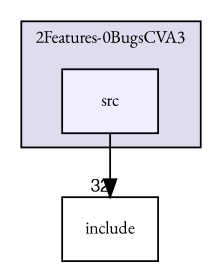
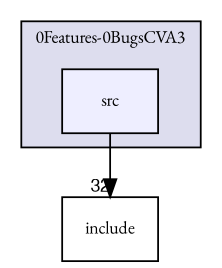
cluster "2Features-0BugsCVA3": label "2Features-0BugsCVA3" -> "0Features-0BugsCVA3"
